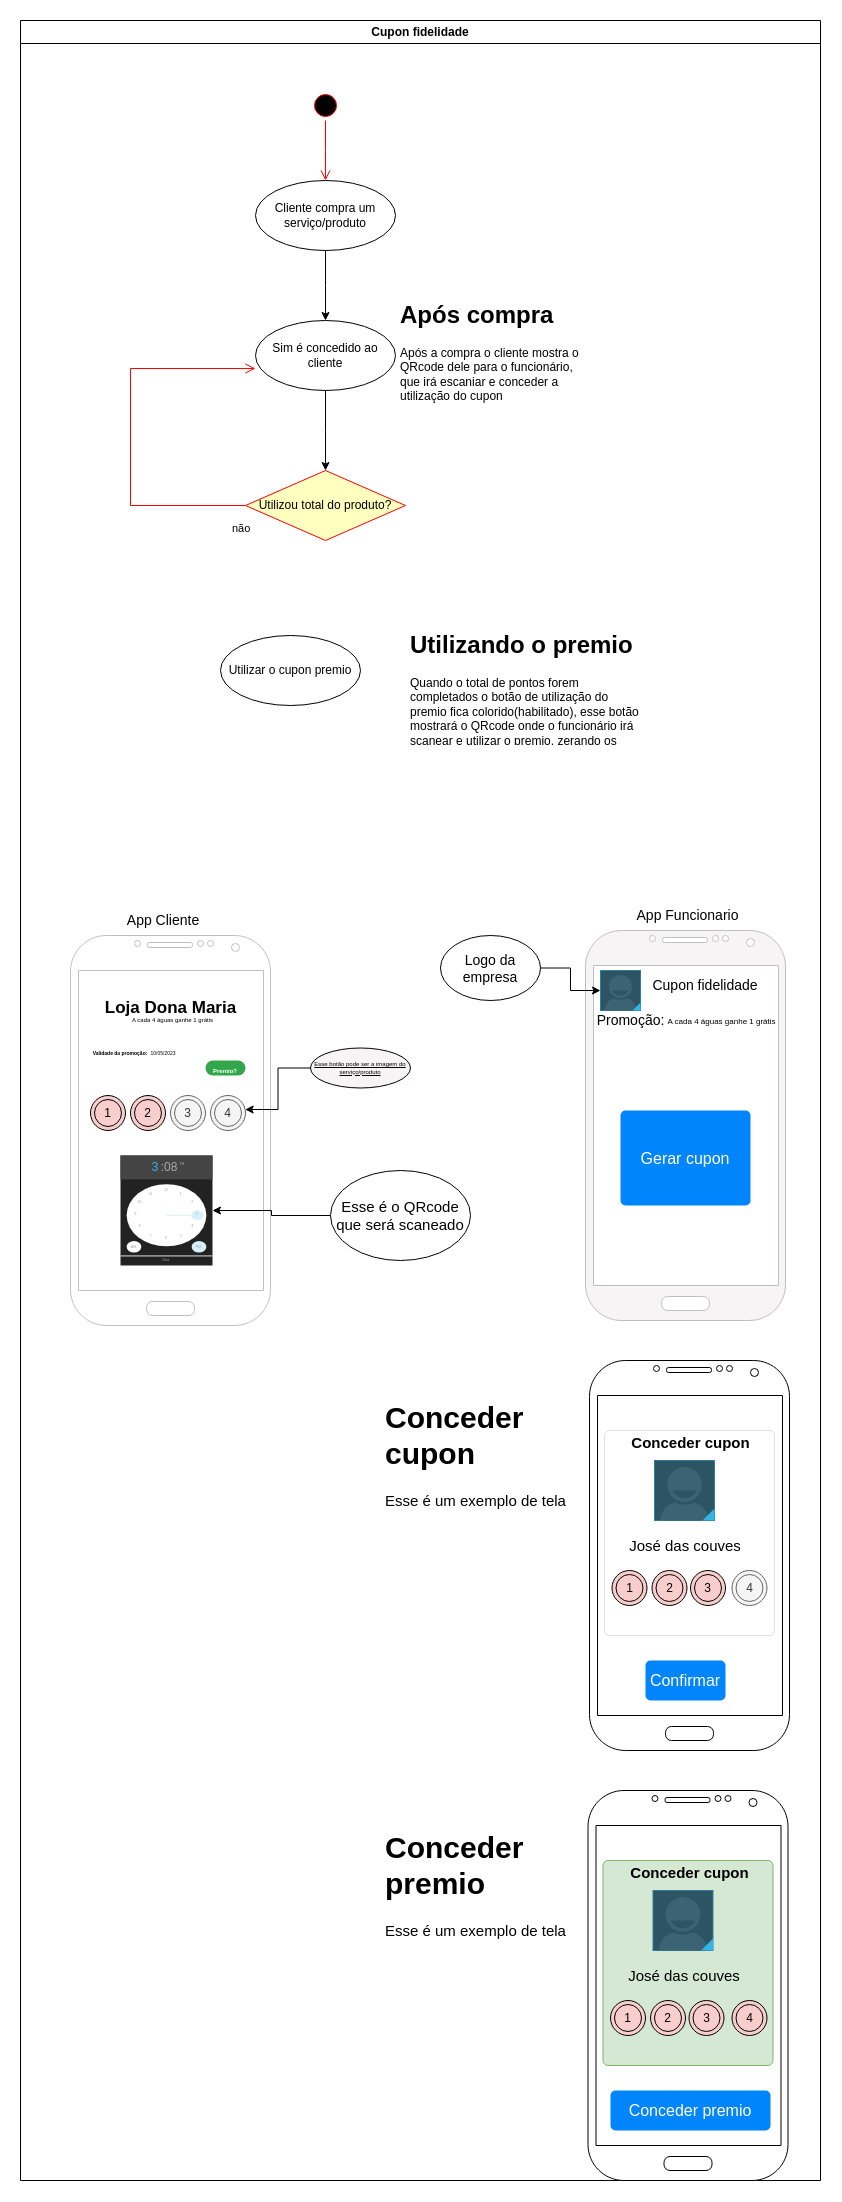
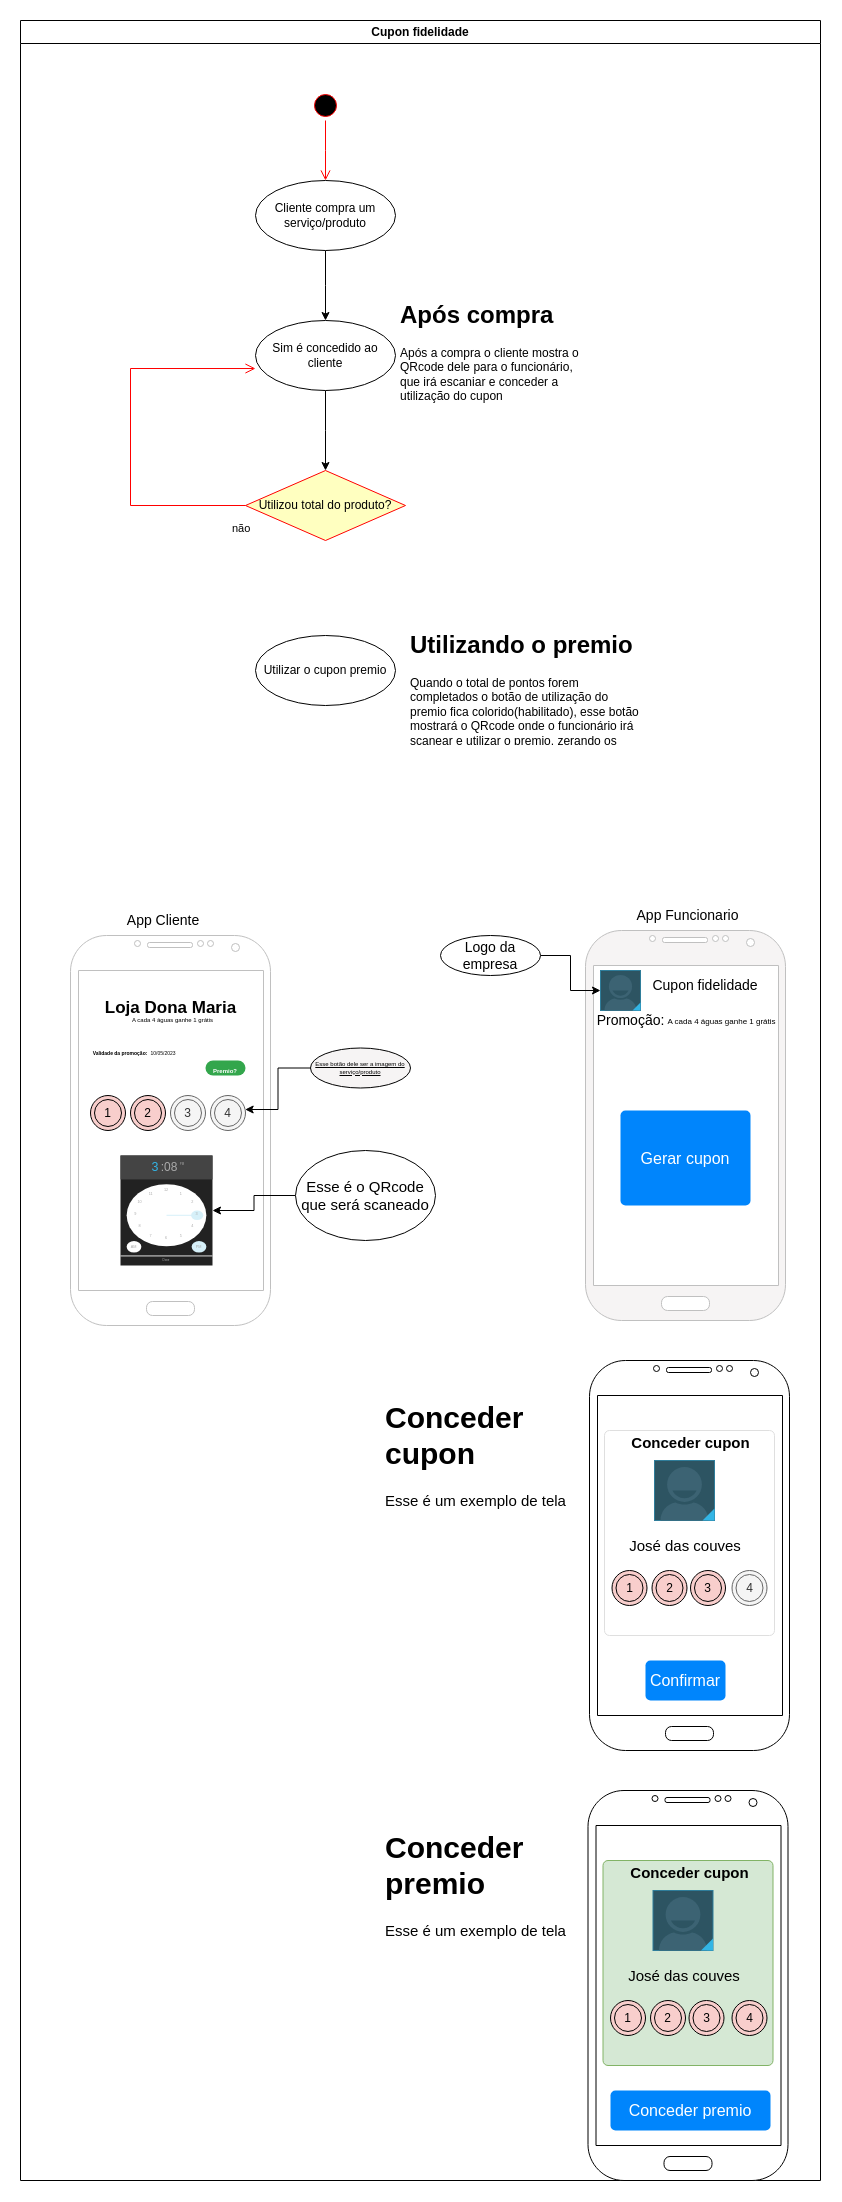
node "Utilizar o cupon premio": moved (291, 671) -> (326, 671)
node "Logo da empresa": size 100x65 -> 100x40
node "Esse botão pode ser a imagem do serviço/produto": label "Esse botão pode ser a imagem do serviço/produto" -> "Esse botão dele ser a imagem do serviço/produto"
node "Esse é o QRcode que será scaneado": moved (401, 1216) -> (366, 1196)
